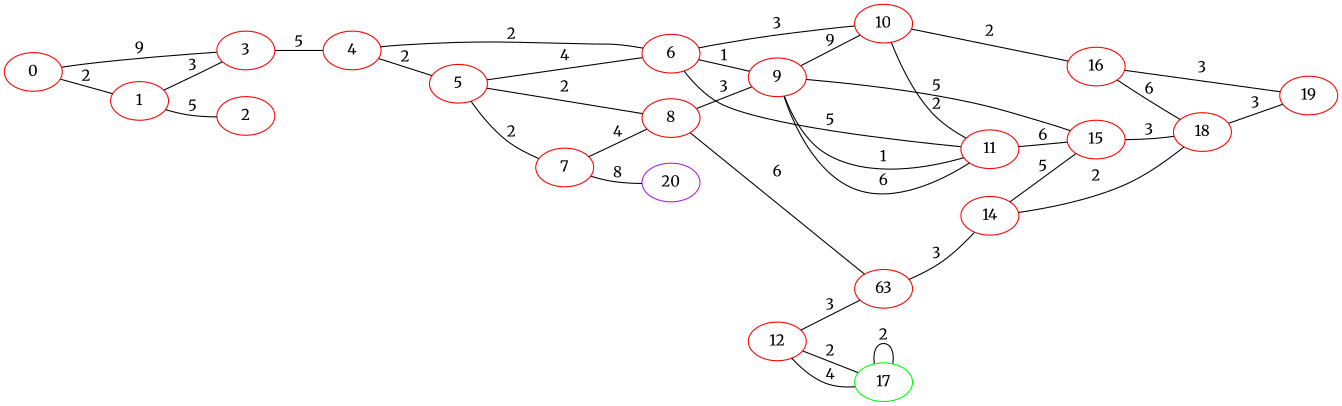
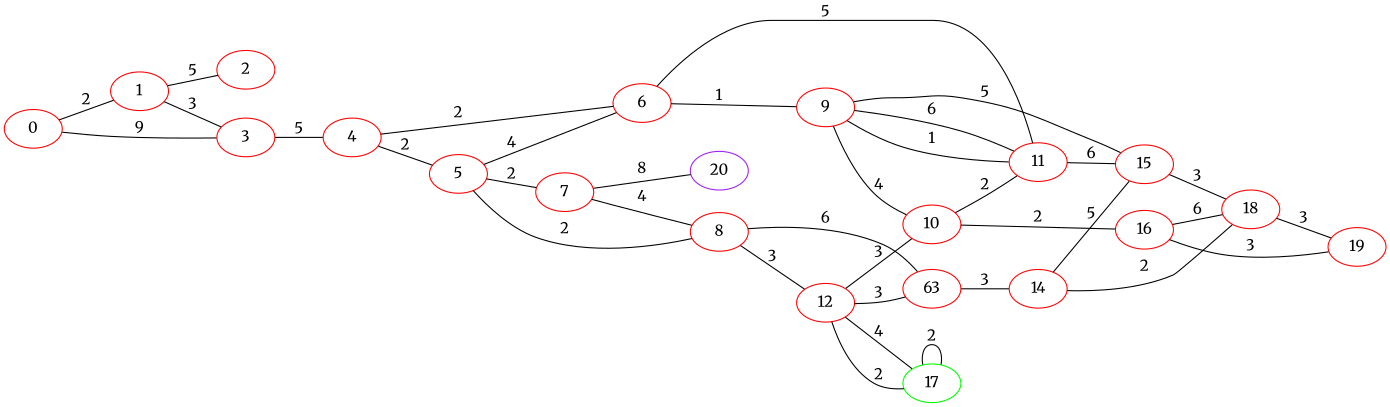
edge "10" -- "6": now "10" -- "12"
edge "10" -- "9": label "9" -> "4"
edge "9" -- "8": now "12" -- "8"
